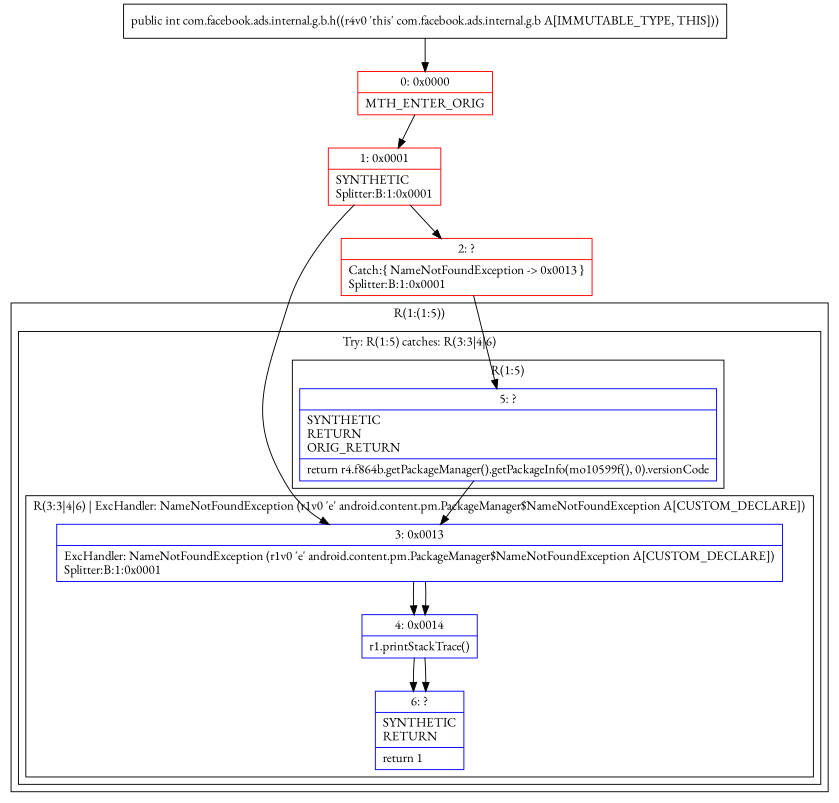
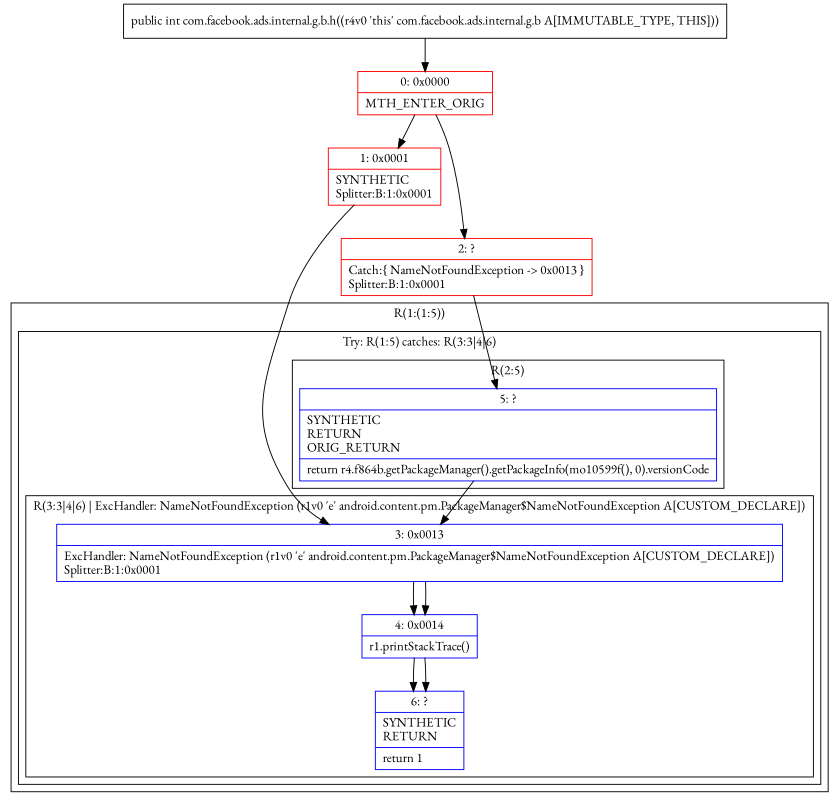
edge "1: 0x0001" -> "2: ?": now "0: 0x0000" -> "2: ?"
cluster "R(1:5)": label "R(1:5)" -> "R(2:5)"
